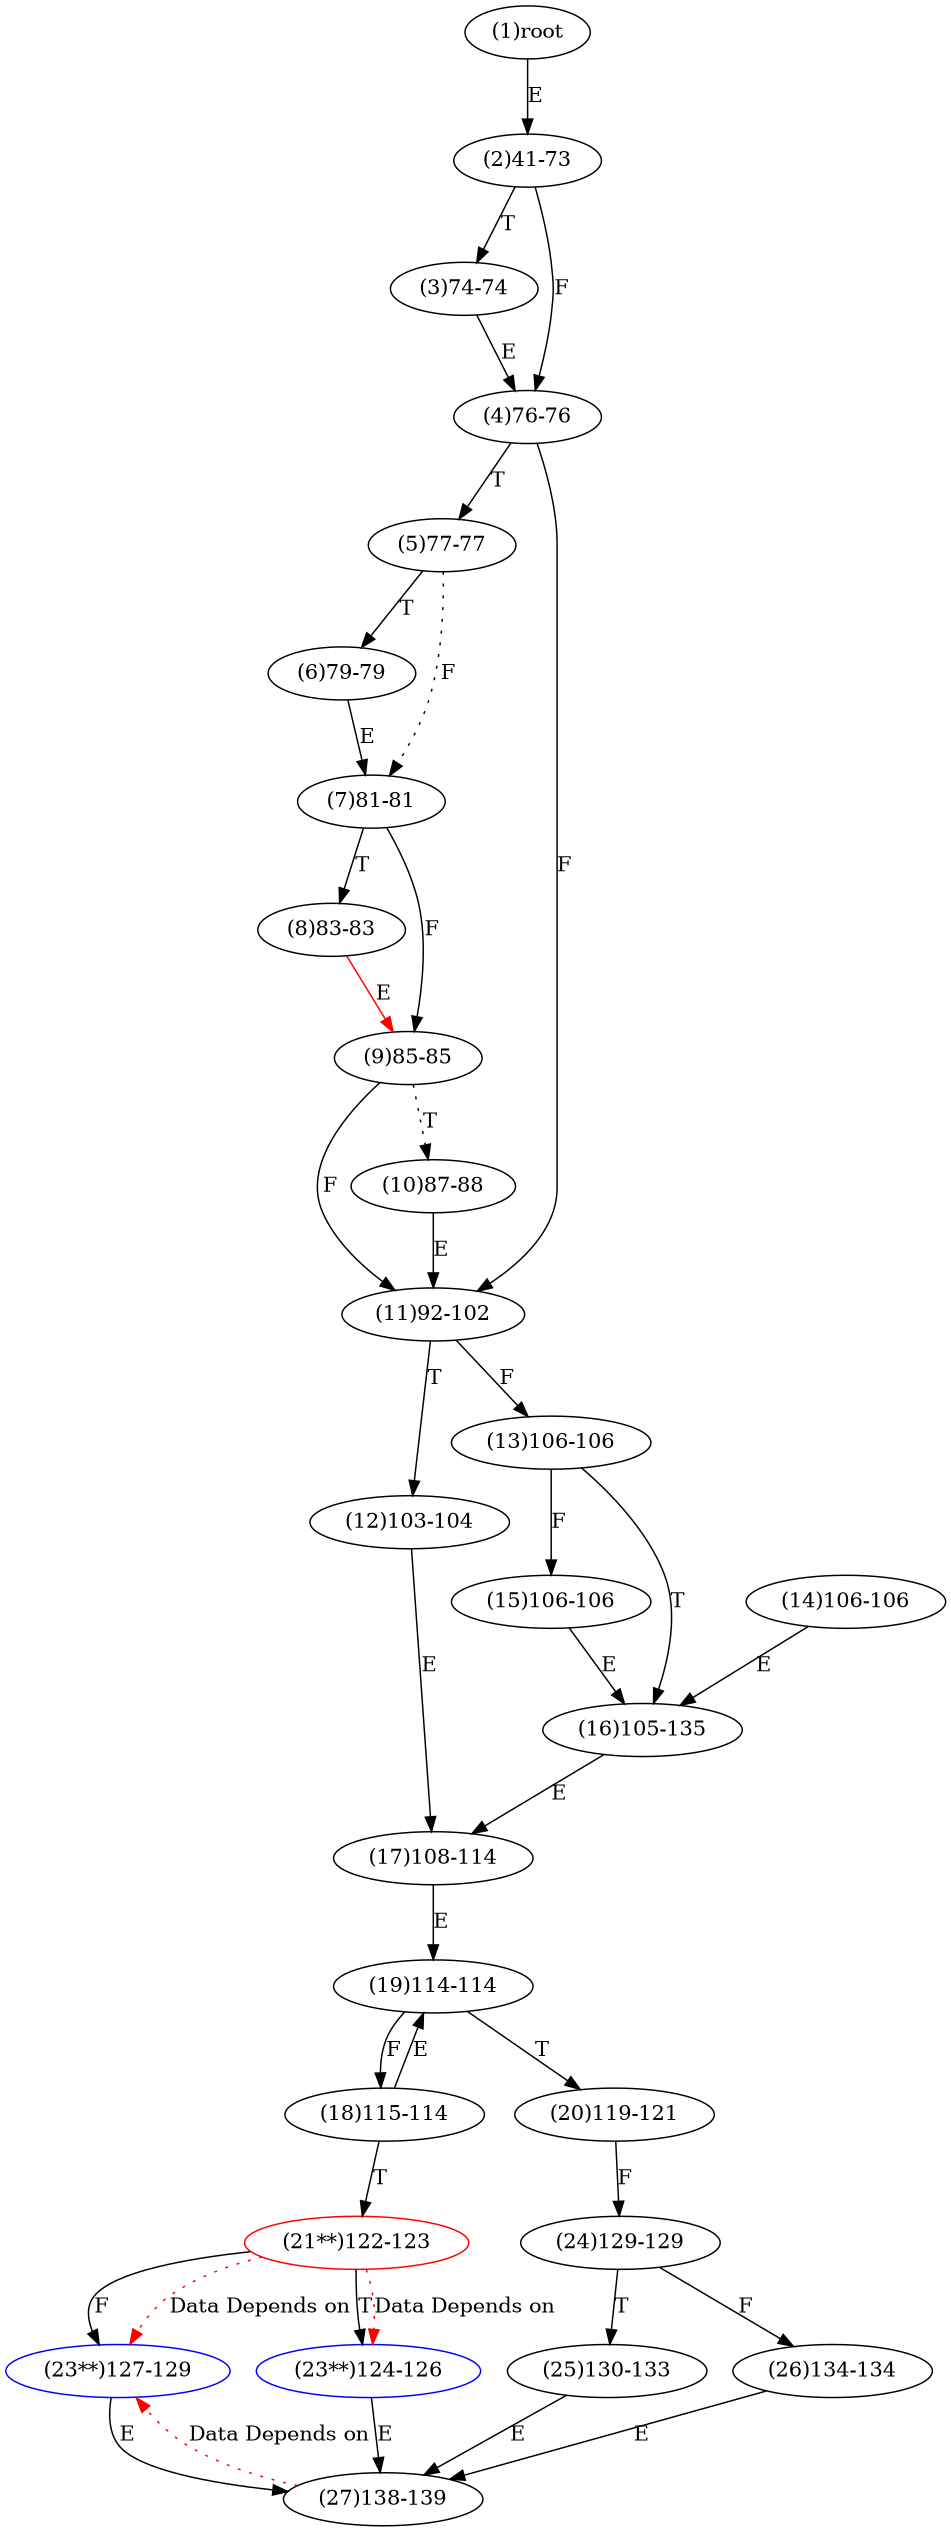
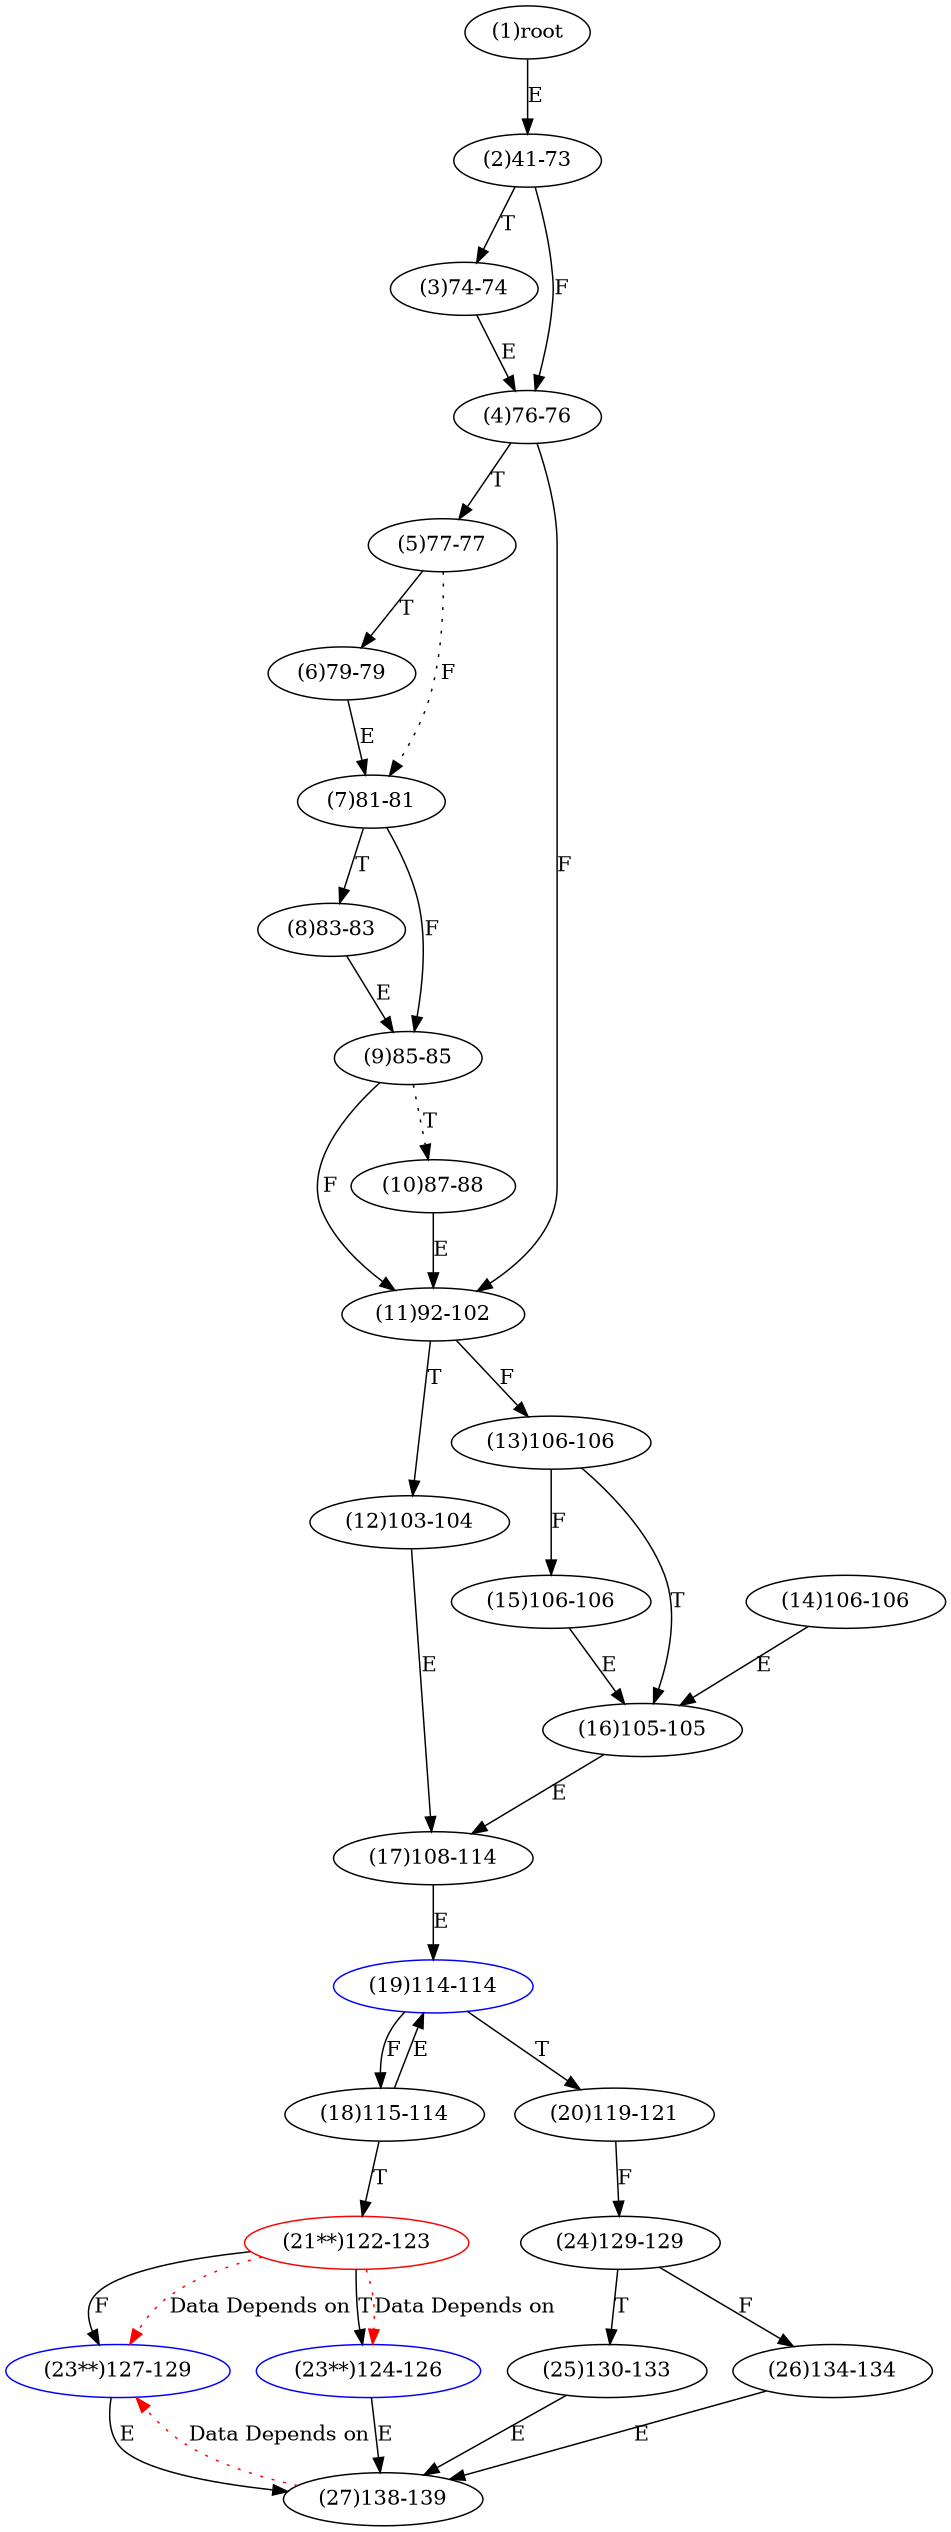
edge "(8)83-83" -> "(9)85-85": color red -> black
node "(16)105-135": label "(16)105-135" -> "(16)105-105"
node "(19)114-114": color black -> blue
